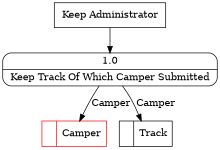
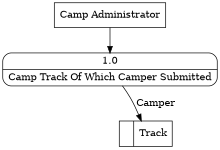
node "Keep Administrator": label "Keep Administrator" -> "Camp Administrator"
node "1.0": text "Keep Track Of Which Camper Submitted" -> "Camp Track Of Which Camper Submitted"
node "Camper": removed
